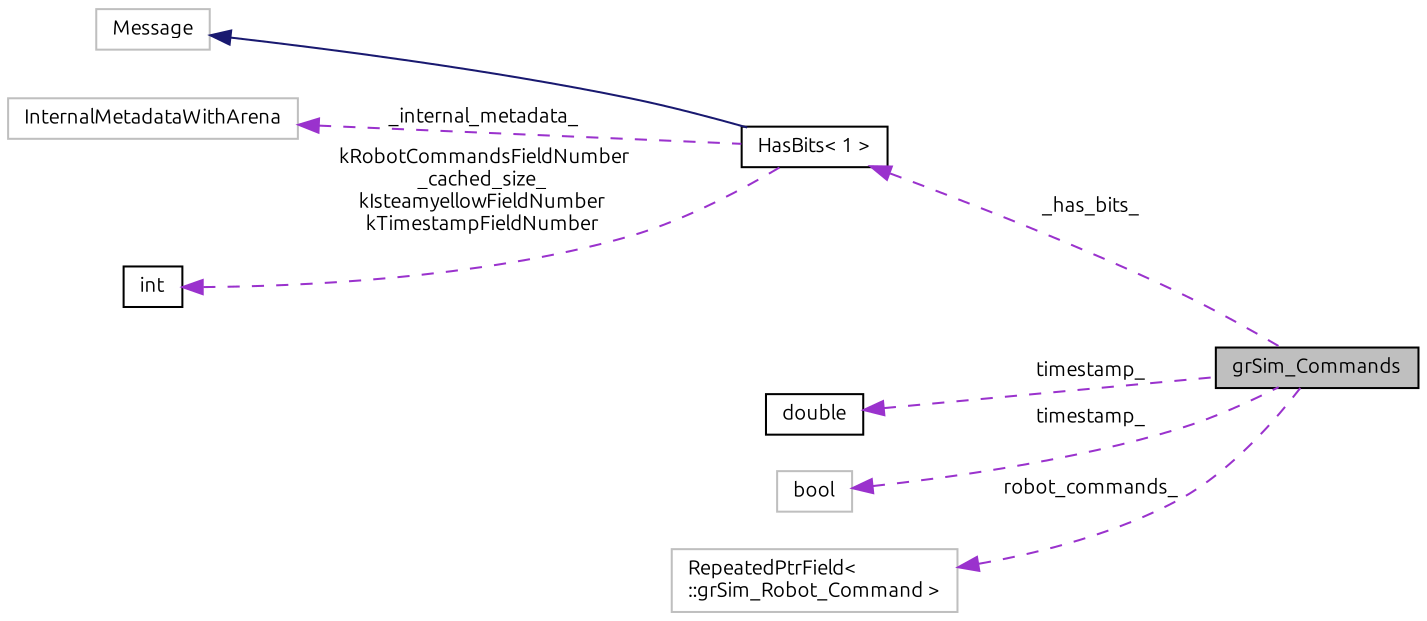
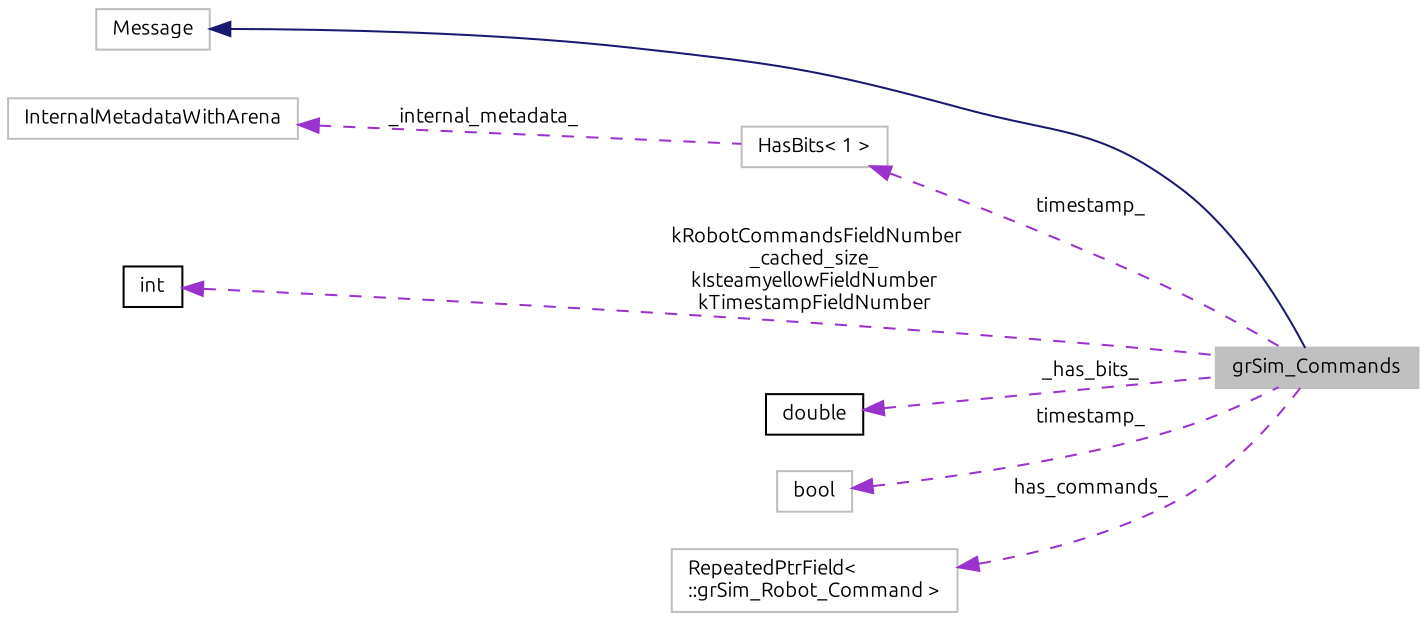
edge "HasBits< 1 >" -> "Message": now "grSim_Commands" -> "Message"
node "HasBits< 1 >": color black -> grey75
edge "grSim_Commands" -> "HasBits< 1 >": label " _has_bits_" -> " timestamp_"
edge "HasBits< 1 >" -> "int": now "grSim_Commands" -> "int"
node "grSim_Commands": color black -> grey75
edge "grSim_Commands" -> "double": label " timestamp_" -> " _has_bits_"
edge "grSim_Commands" -> "RepeatedPtrField< ::grSim_Robot_Command >": label " robot_commands_" -> " has_commands_"
